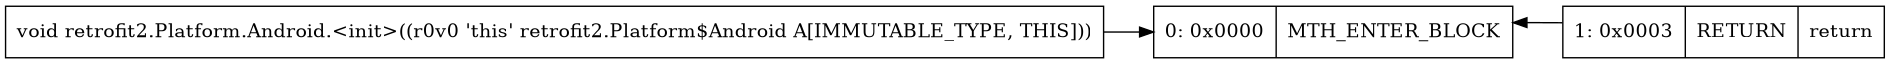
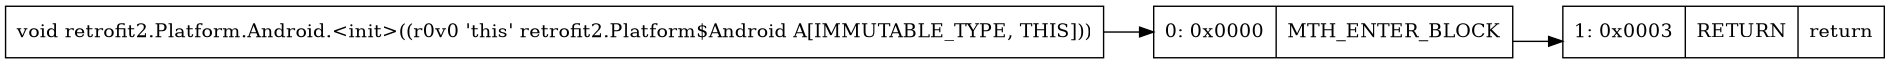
edge "1: 0x0003" -> "0: 0x0000": reversed
